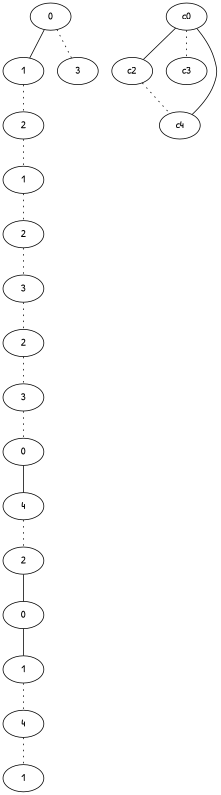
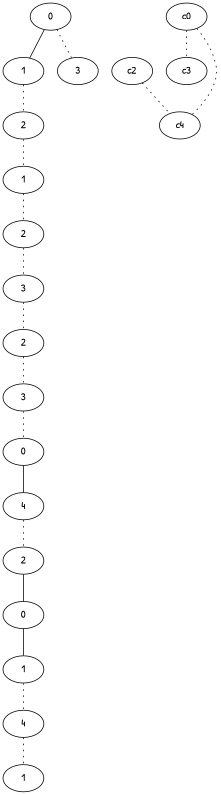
edge "c0" -- "c2": removed
edge "c0" -- "c4": style solid -> dotted
